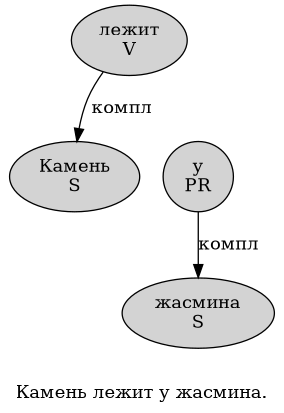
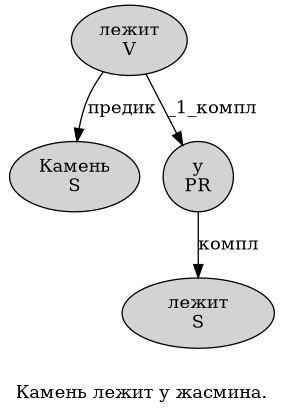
edge "лежит V" -> "у PR": added, label "_1_компл"
edge "лежит V" -> "Камень S": label "компл" -> "предик"
node "жасмина S": label "жасмина S" -> "лежит S"
